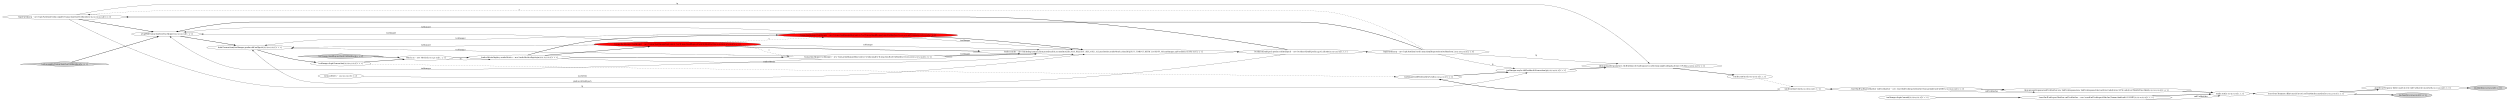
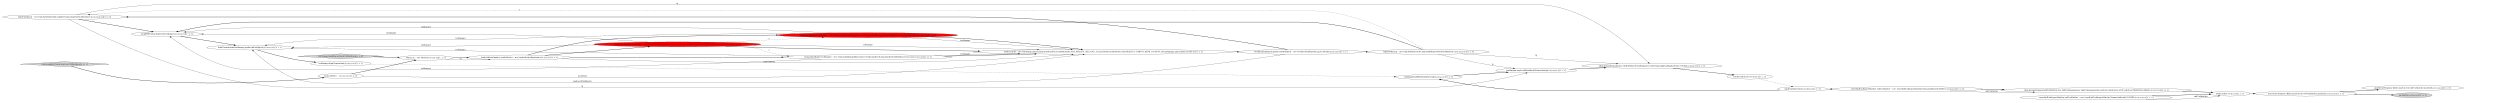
edge "testIncompleteTransactionAbortOnShutdown['0', '0', '1']" -> "setupWithTransactionState(txnManager)@@@11@@@['1', '1', '1']": now "testIncompleteTransactionAbortOnShutdown['0', '0', '1']" -> "int maxRetries = 1@@@3@@@['1', '1', '1']"
edge "txnManager.beginTransaction()@@@13@@@['1', '1', '1']" -> "Metrics m = new Metrics()@@@4@@@['1', '1', '1']": now "int maxRetries = 1@@@3@@@['1', '1', '1']" -> "Metrics m = new Metrics()@@@4@@@['1', '1', '1']"
node "{m.close()}@@@25@@@['1', '1', '0']": removed
node "txnManager.beginCommit()@@@19@@@['1', '1', '0']": removed
